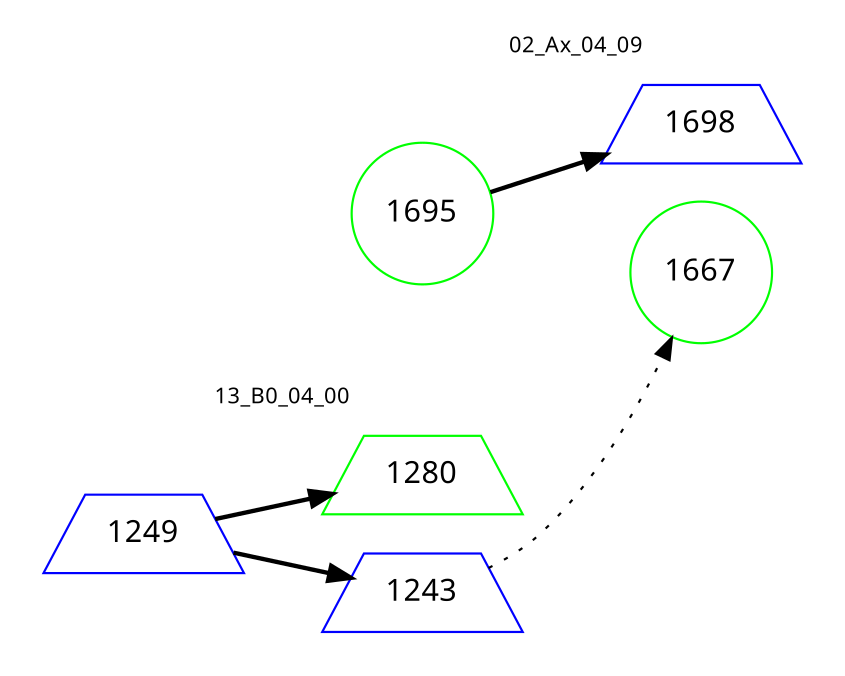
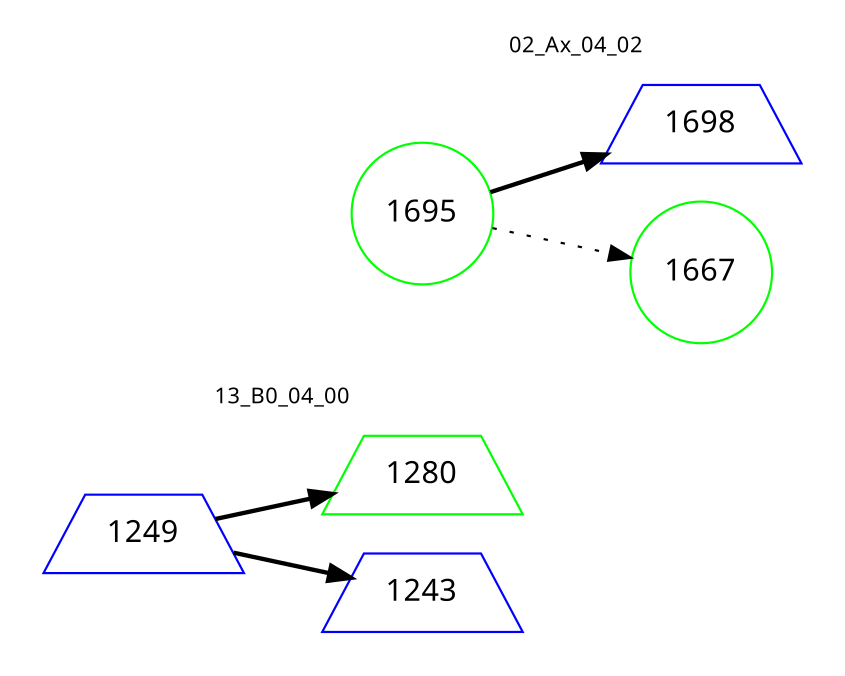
cluster "02_Ax_04_09": label "02_Ax_04_09" -> "02_Ax_04_02"
edge "1243" -> "1667": now "1695" -> "1667"
